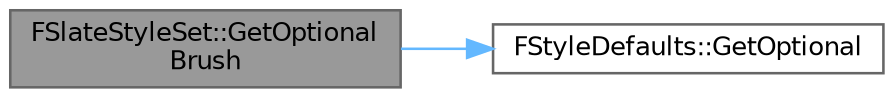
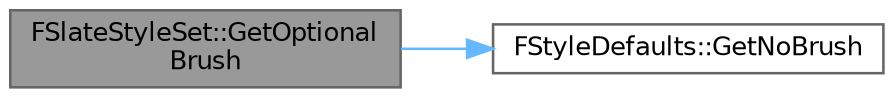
node "FStyleDefaults::GetOptional": label "FStyleDefaults::GetOptional" -> "FStyleDefaults::GetNoBrush"
